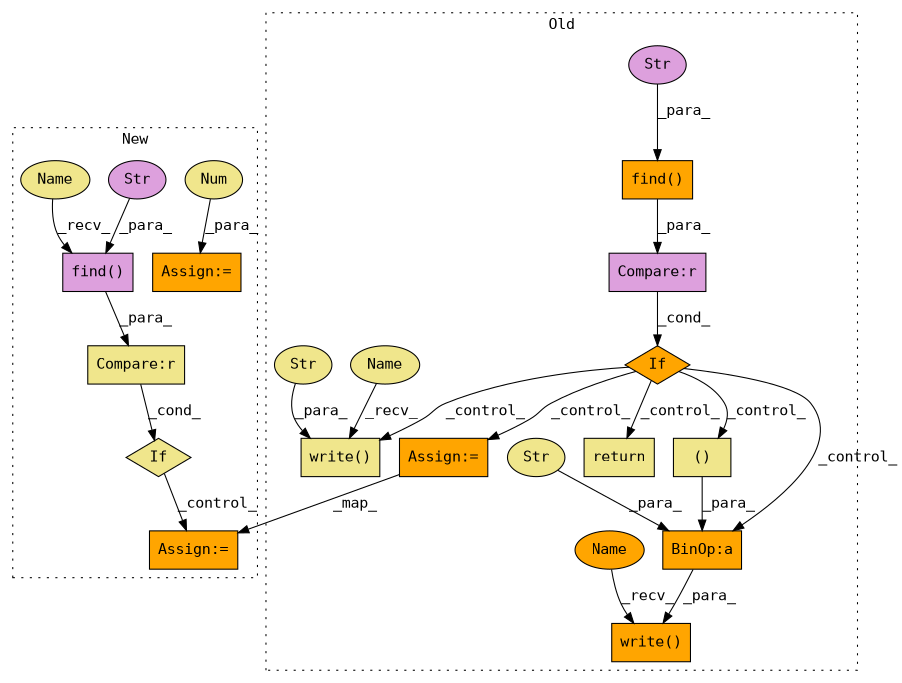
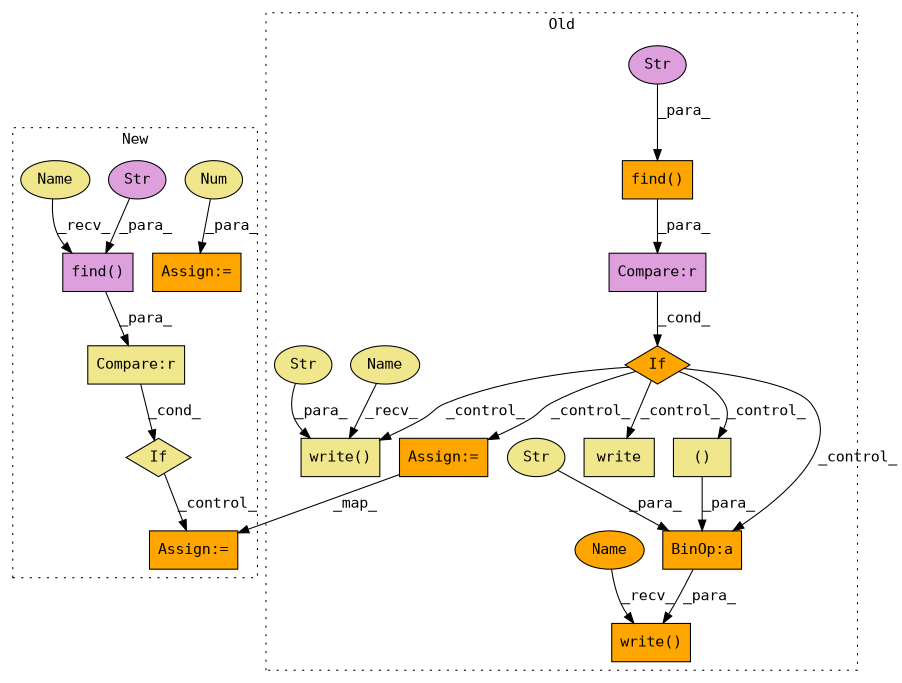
node "return": label "return" -> "write"
